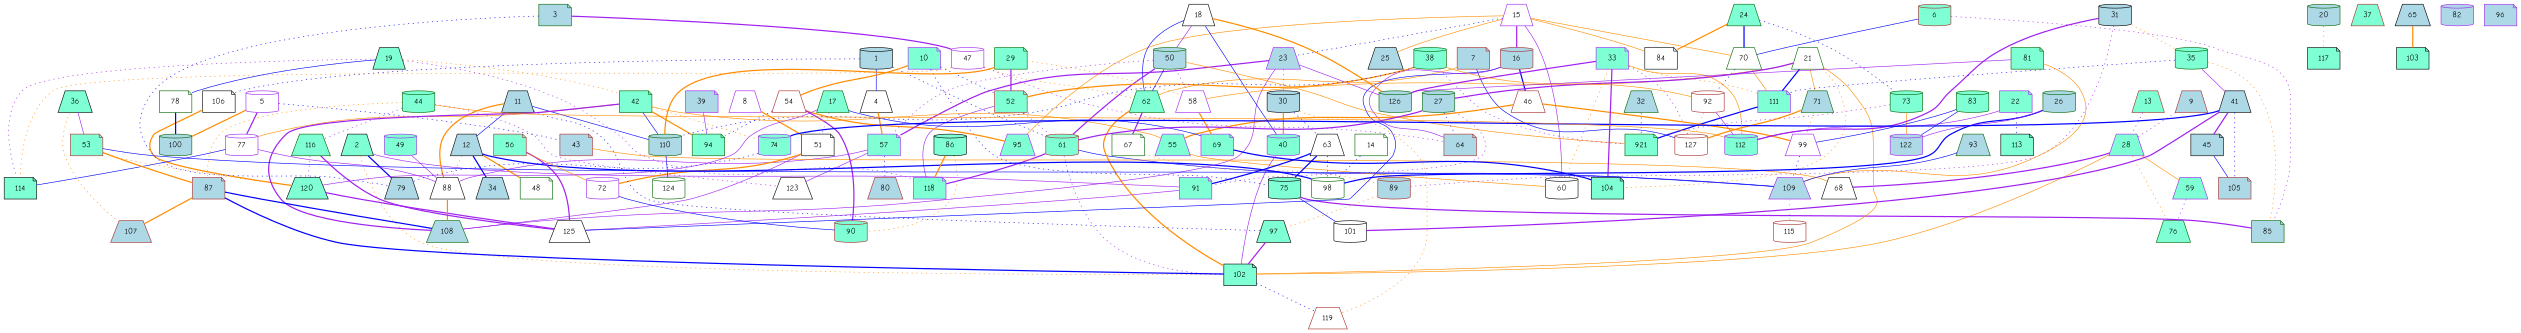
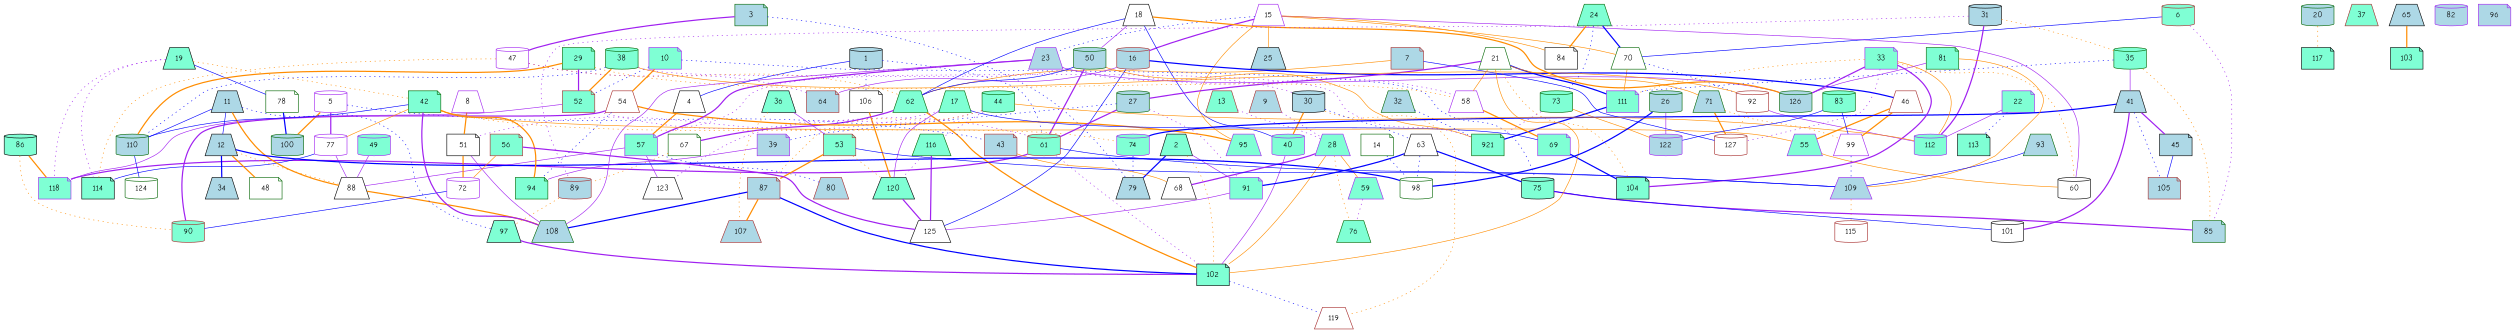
edge "27" -- "64": now "27" -- "39"
